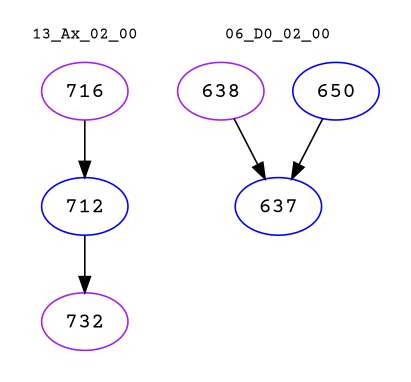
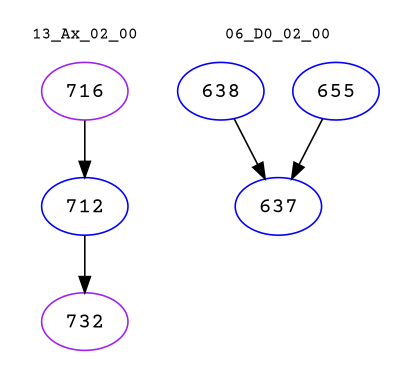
node "638": color purple -> blue
node "650": label "650" -> "655"
